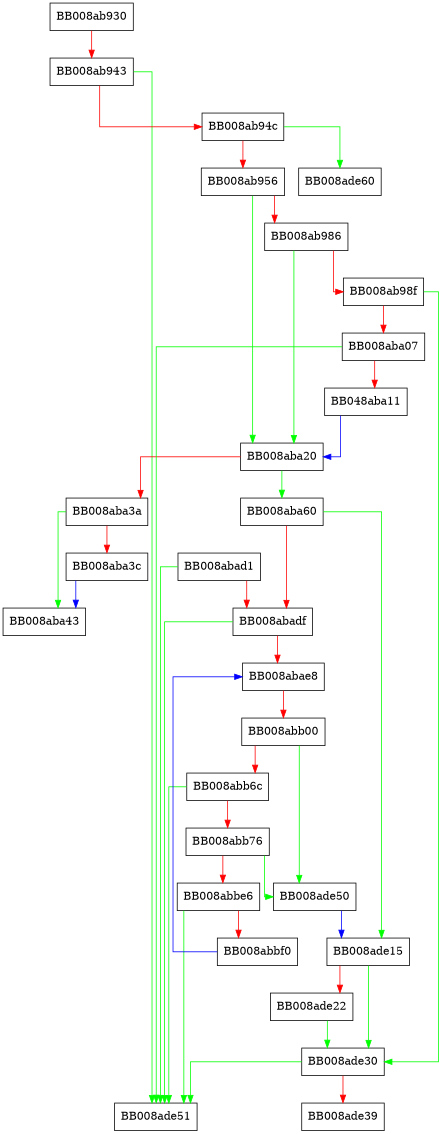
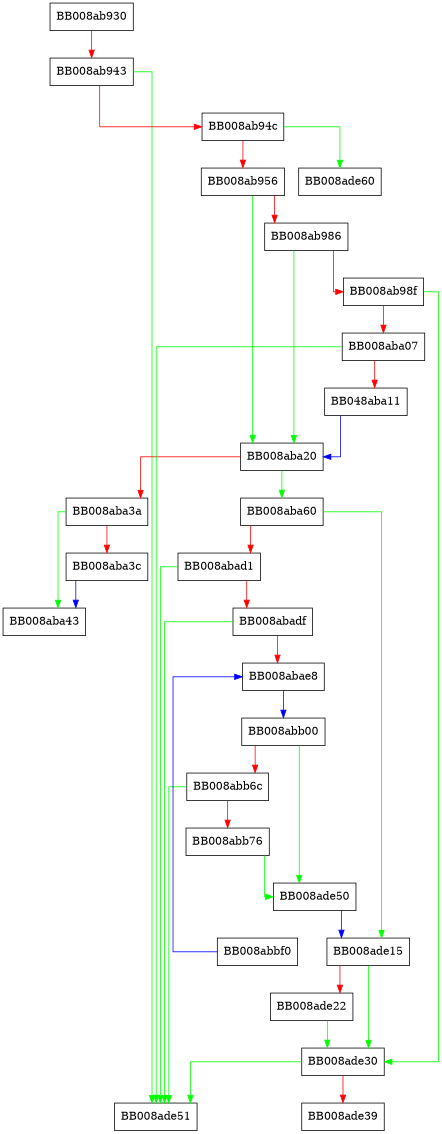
edge "BB008aba60" -> "BB008abadf": now "BB008aba60" -> "BB008abad1"
edge "BB008abae8" -> "BB008abb00": color red -> blue
node "BB008abbe6": removed
